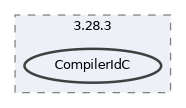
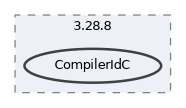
cluster "3.28.3": label "3.28.3" -> "3.28.8"
